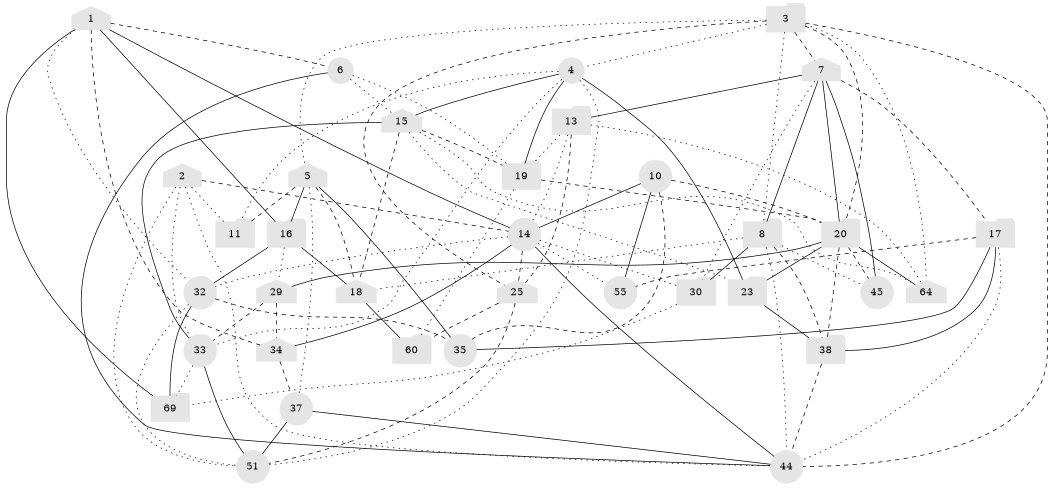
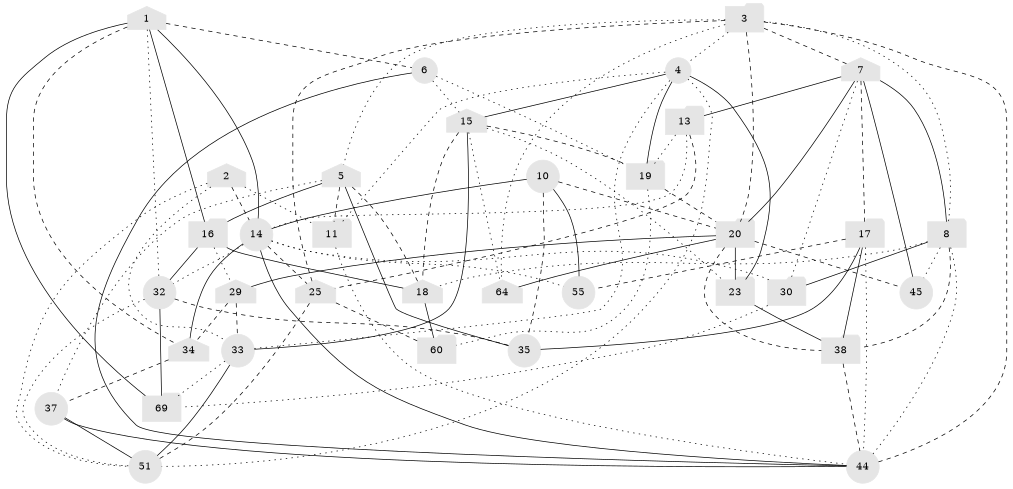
edge "13" -- "64": removed
edge "2" -- "44": now "11" -- "44"
